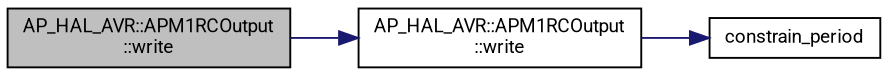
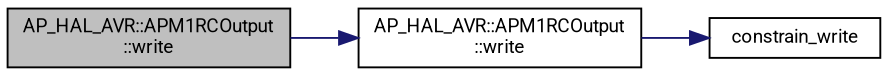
node "constrain_period": label "constrain_period" -> "constrain_write"
